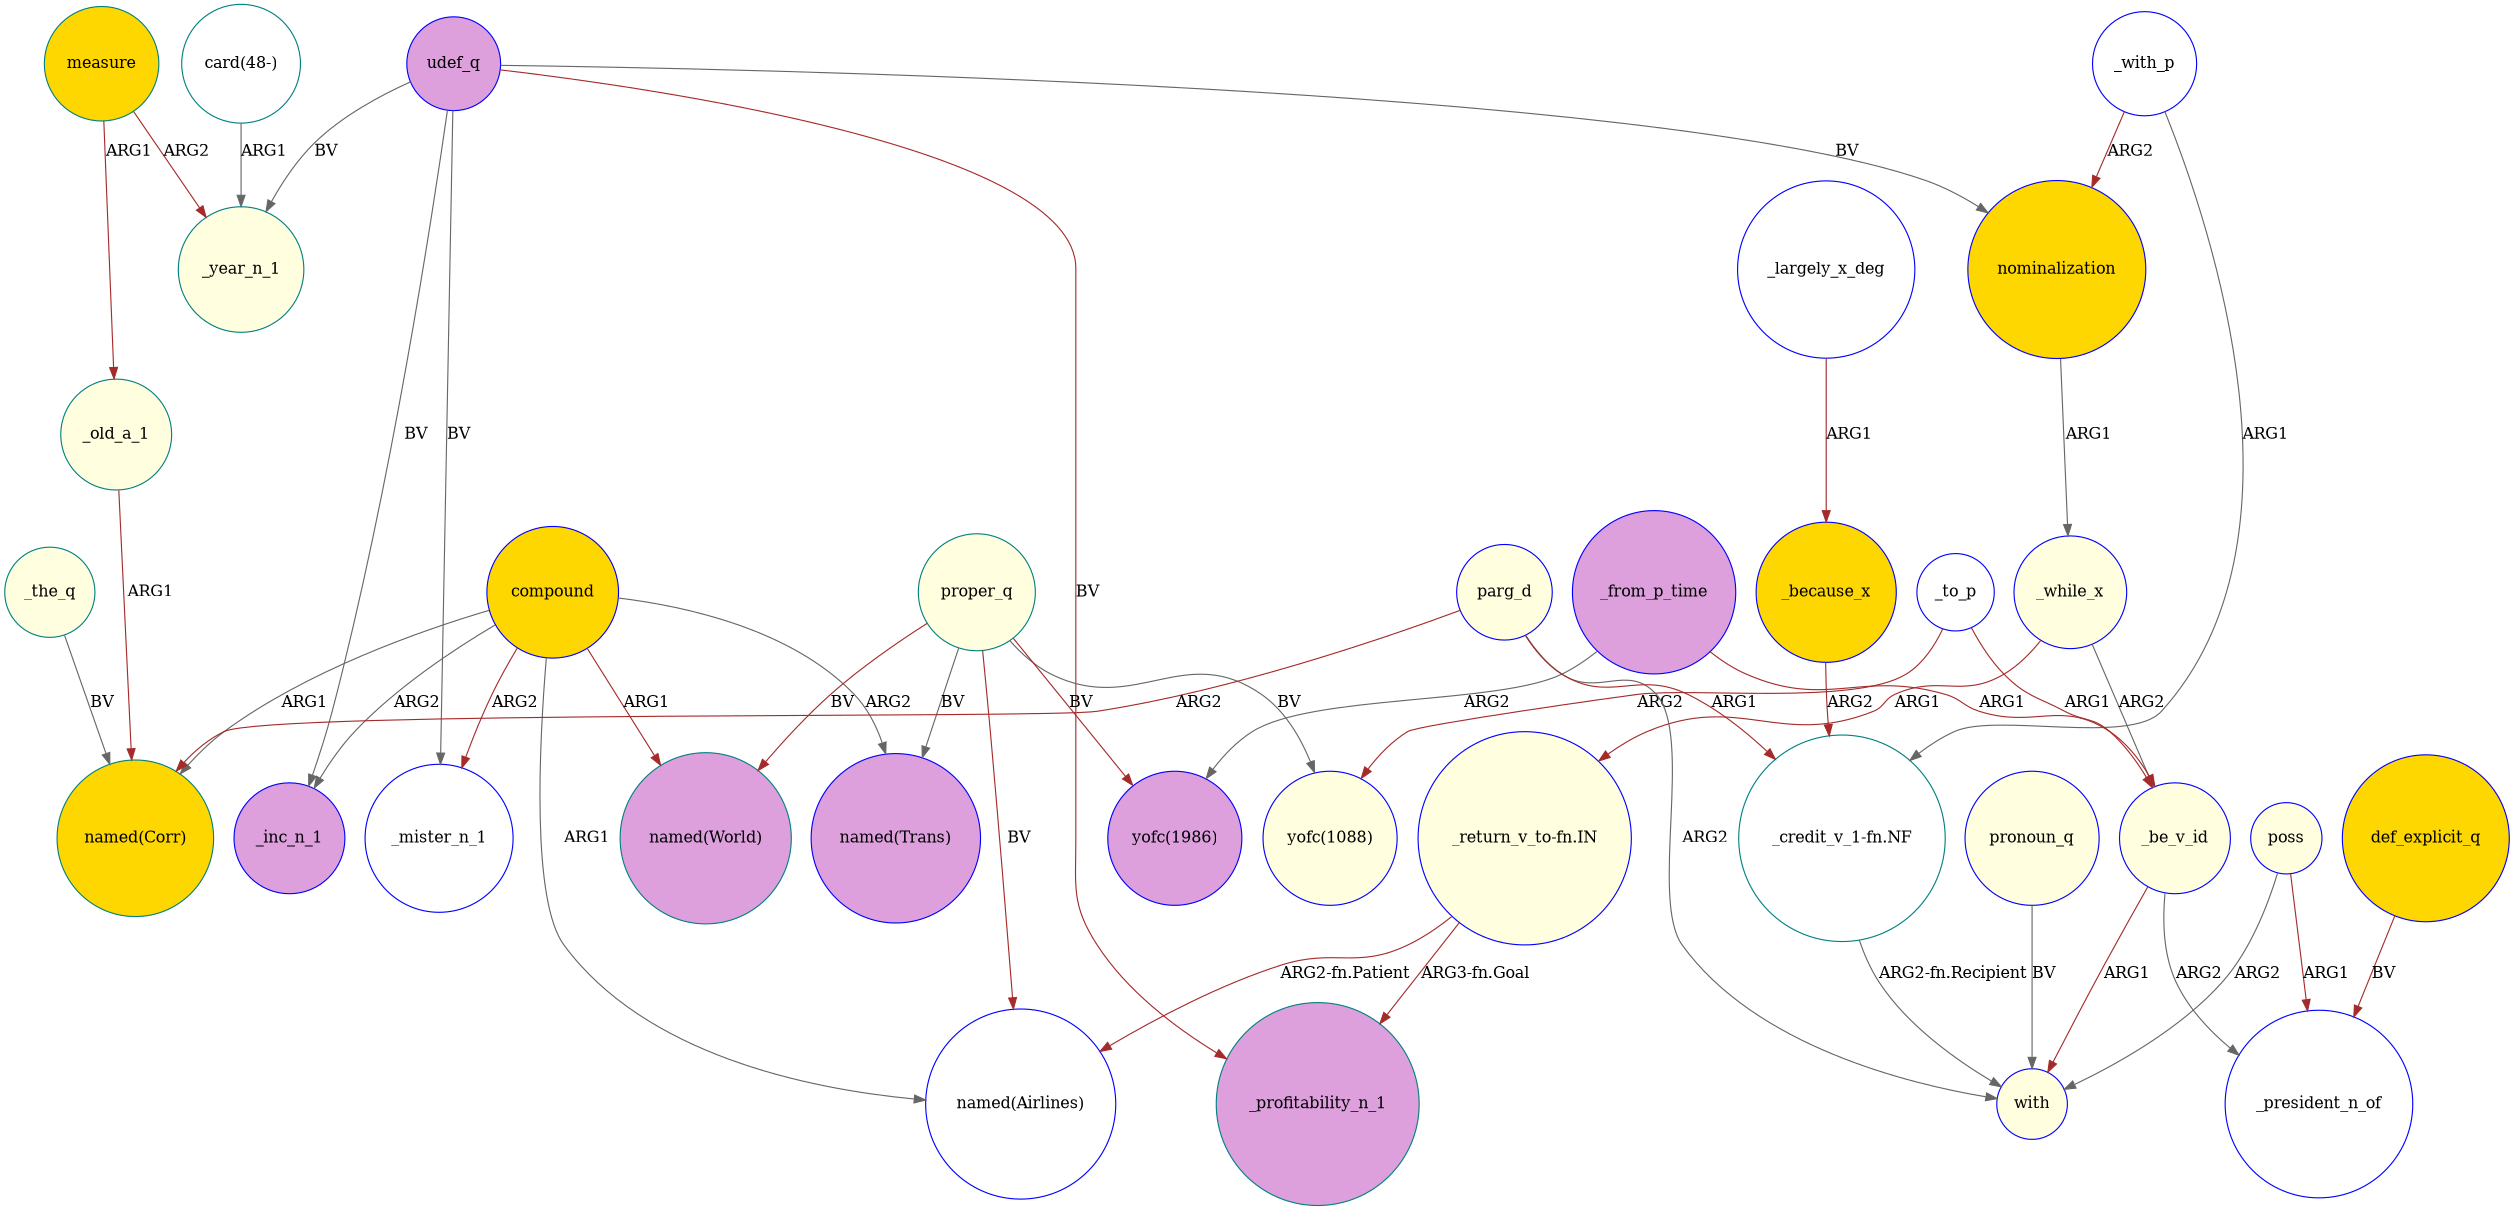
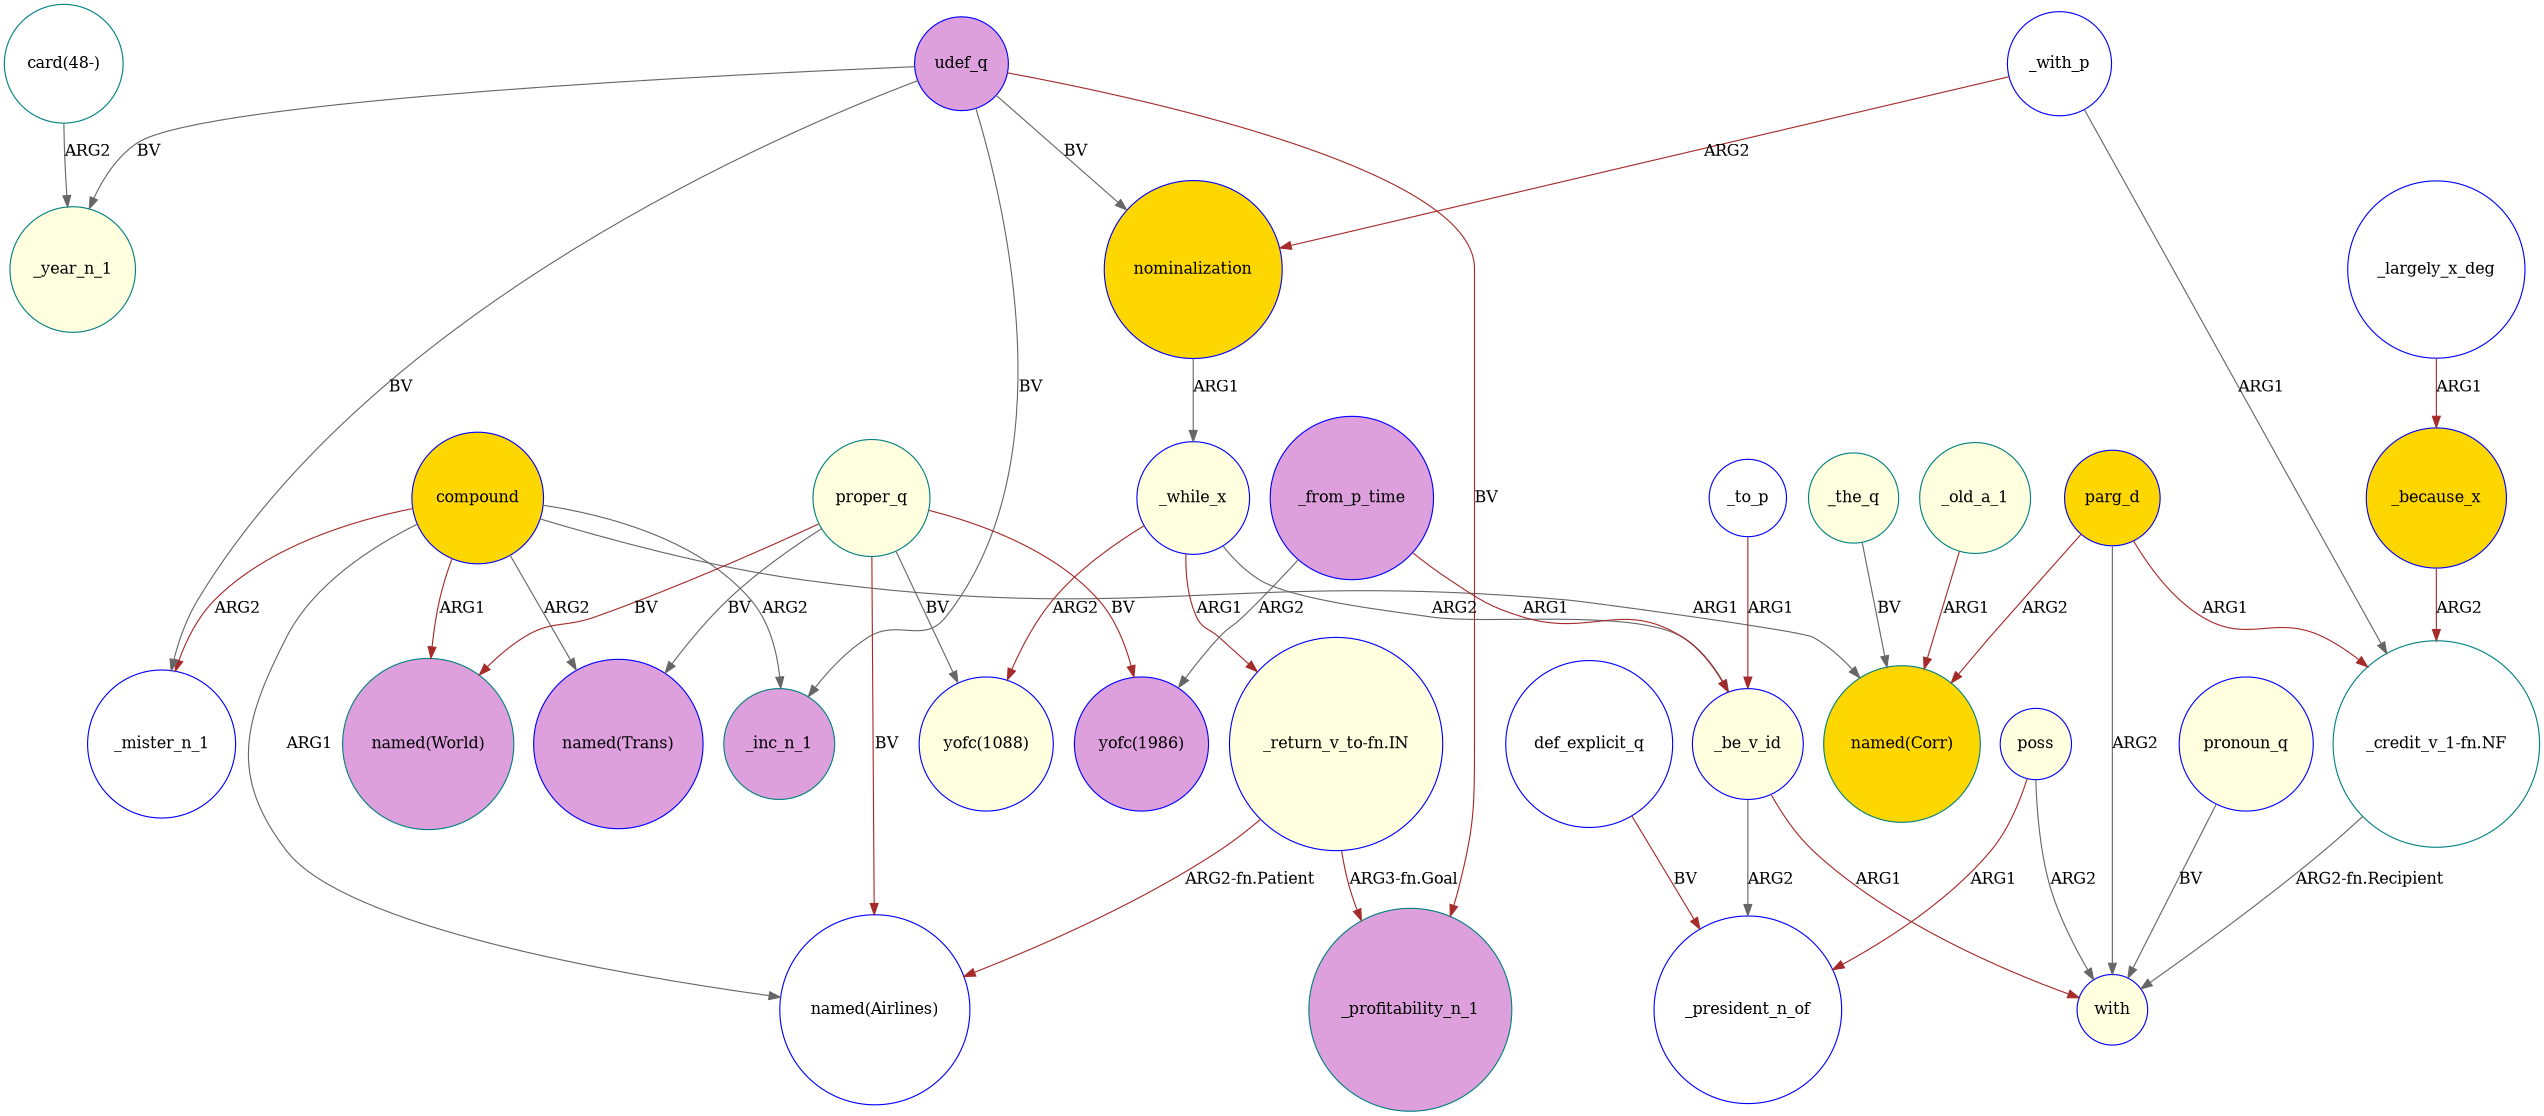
node "measure": removed
edge "card(48-)" -> "_year_n_1": label "ARG1" -> "ARG2"
node "parg_d": fillcolor lightyellow -> gold
edge "_to_p" -> "yofc(1088)": now "_while_x" -> "yofc(1088)"
node "_inc_n_1": color blue -> teal
node "def_explicit_q": fillcolor gold -> white
